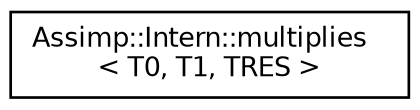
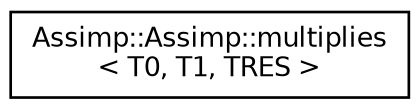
node "Assimp::Intern::multiplies < T0, T1, TRES >": label "Assimp::Intern::multiplies < T0, T1, TRES >" -> "Assimp::Assimp::multiplies < T0, T1, TRES >"
